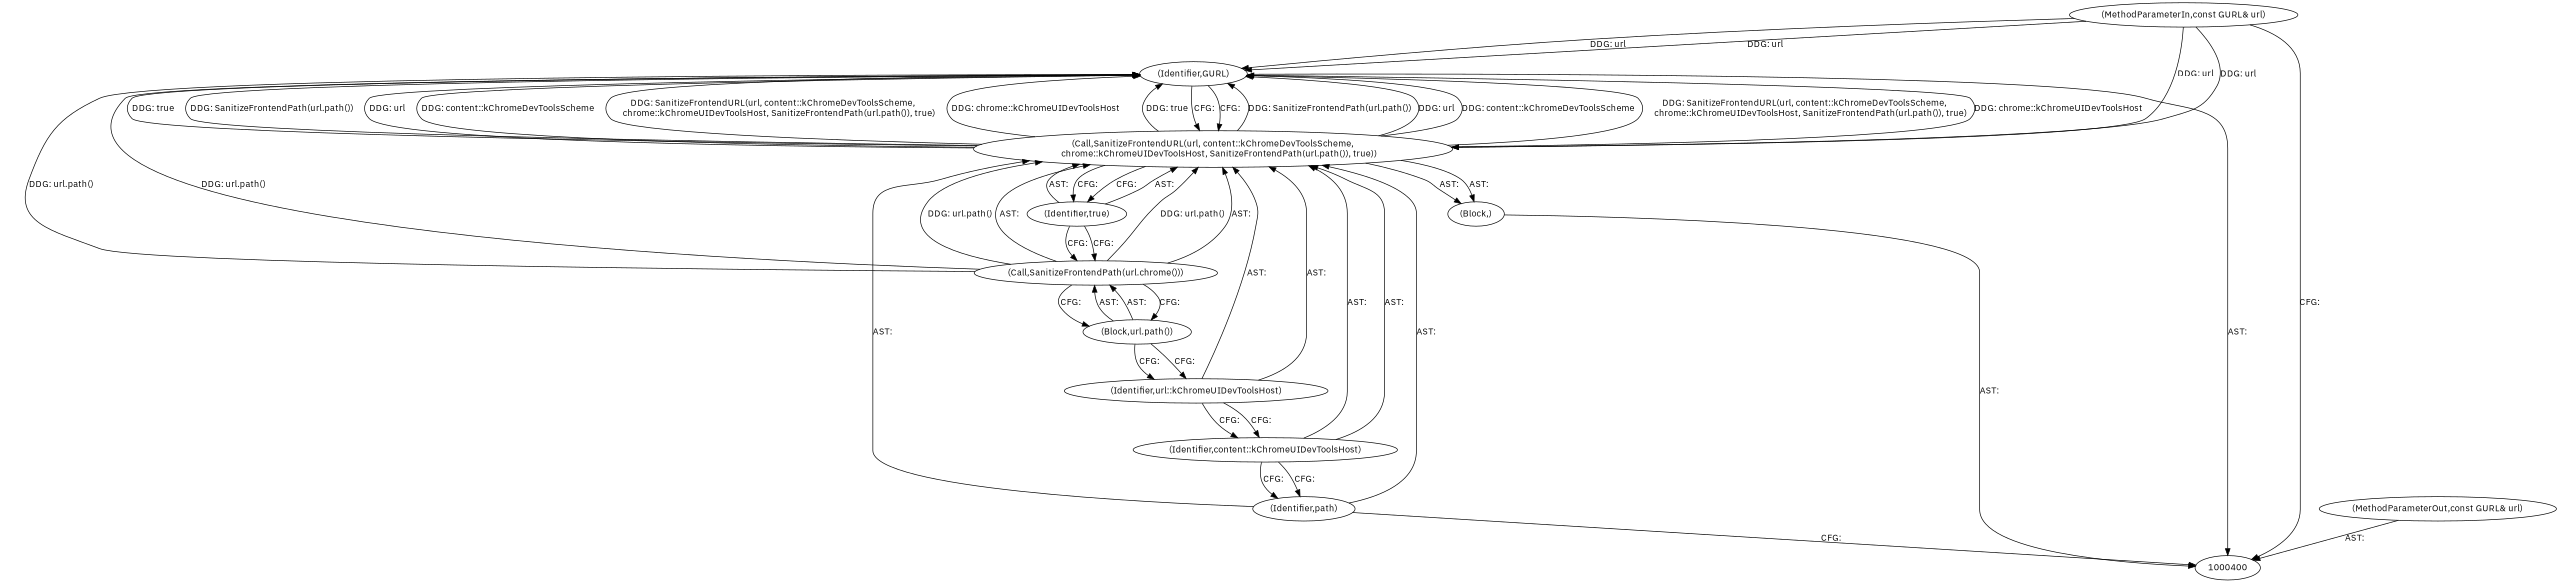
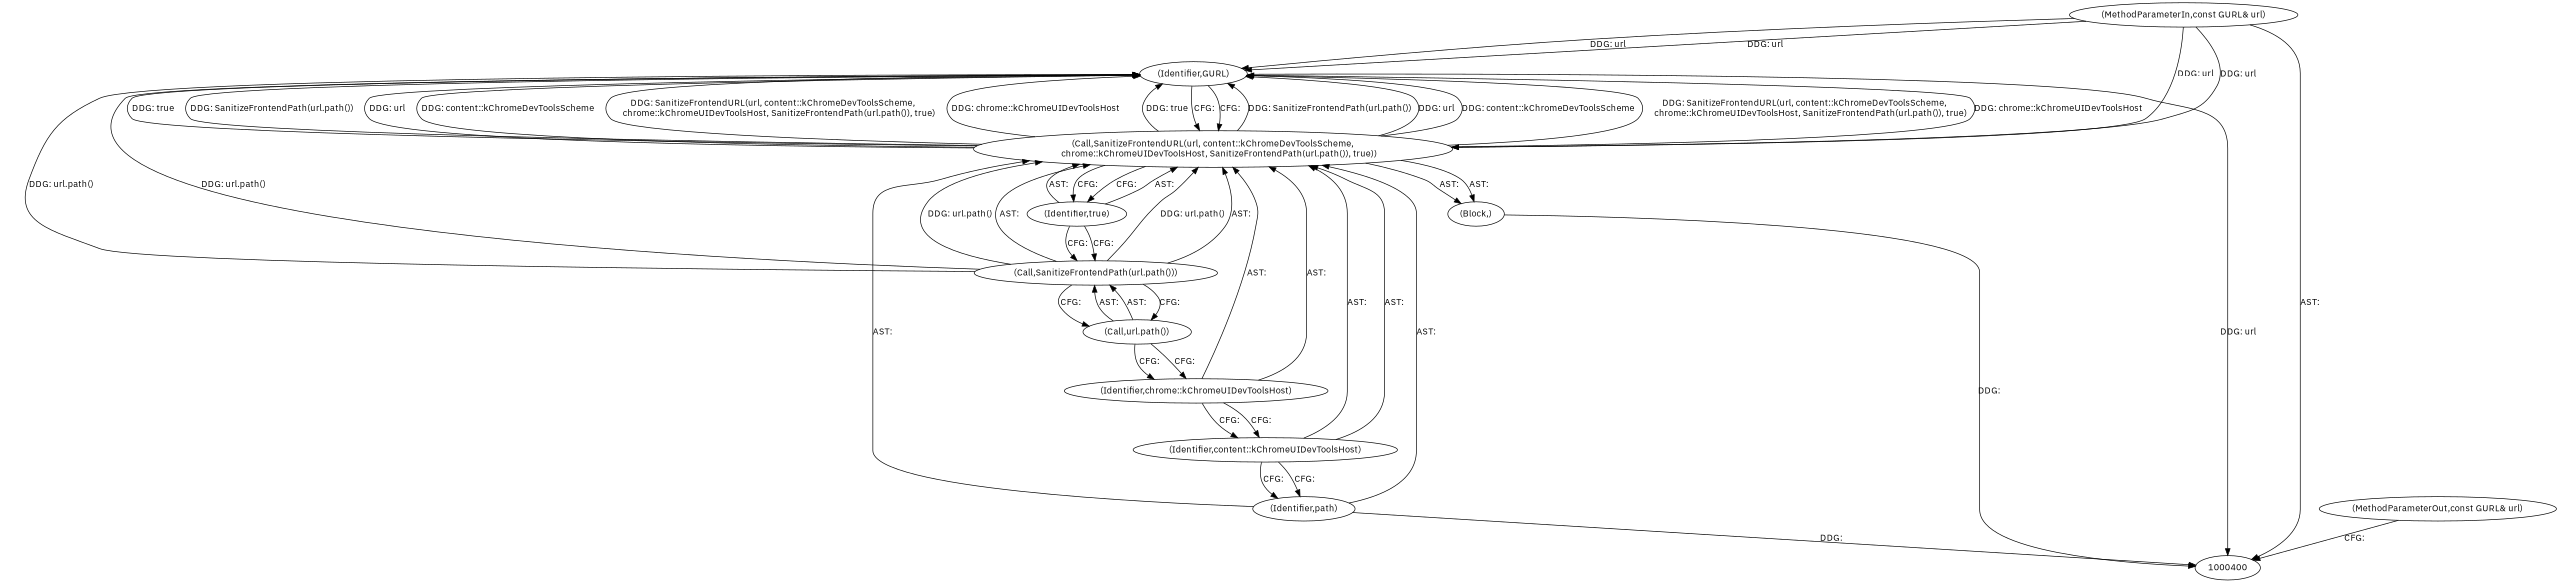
node "(Call,SanitizeFrontendPath(url.chrome()))": label "(Call,SanitizeFrontendPath(url.chrome()))" -> "(Call,SanitizeFrontendPath(url.path()))"
edge "(MethodParameterIn,const GURL& url)" -> "1000400": label "CFG: " -> "AST: "
node "(Block,url.path())": label "(Block,url.path())" -> "(Call,url.path())"
edge "(Identifier,GURL)" -> "1000400": label "AST: " -> "DDG: url"
node "(Identifier,url::kChromeUIDevToolsHost)": label "(Identifier,url::kChromeUIDevToolsHost)" -> "(Identifier,chrome::kChromeUIDevToolsHost)"
edge "(Block,)" -> "1000400": label "AST: " -> "DDG: "
edge "(Identifier,path)" -> "1000400": label "CFG: " -> "DDG: "
edge "(MethodParameterOut,const GURL& url)" -> "1000400": label "AST: " -> "CFG: "
